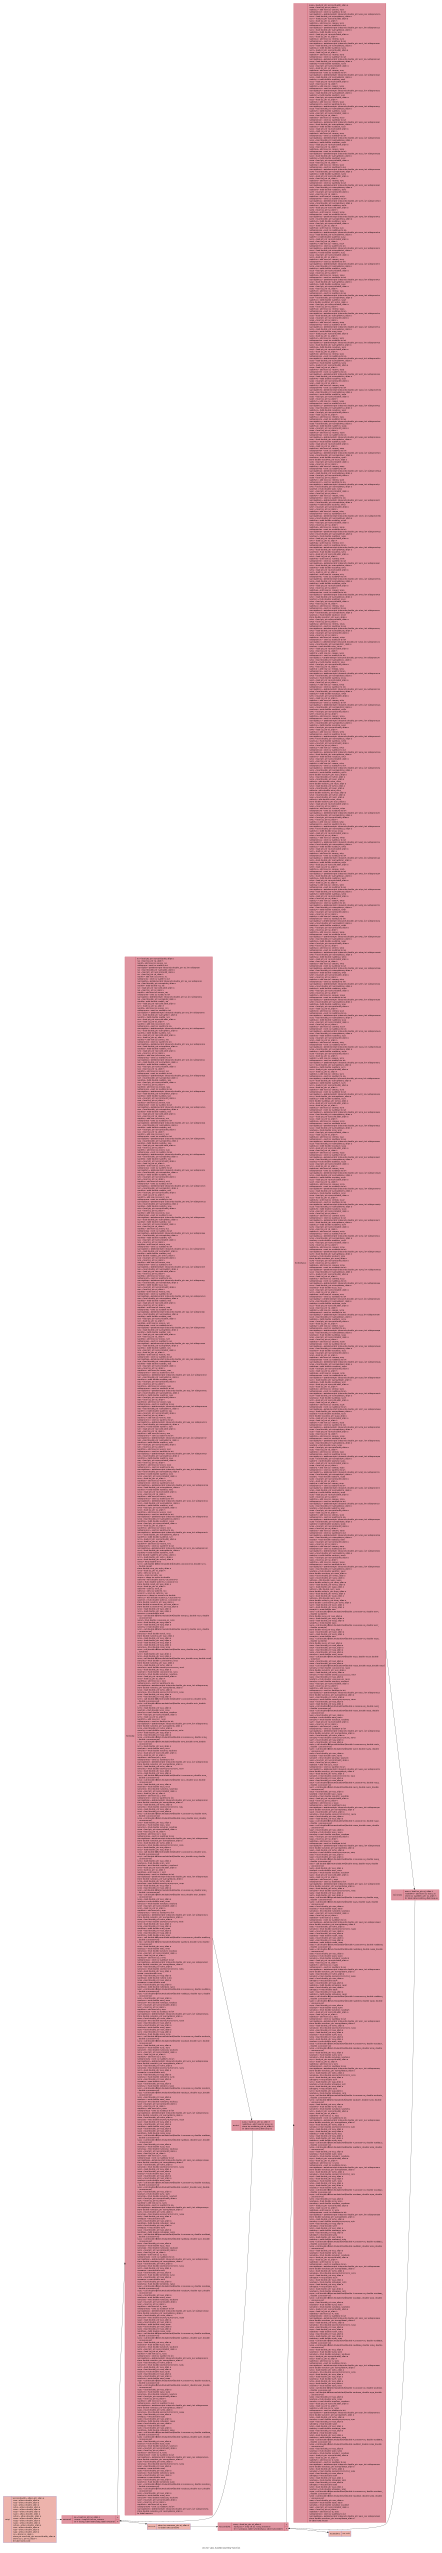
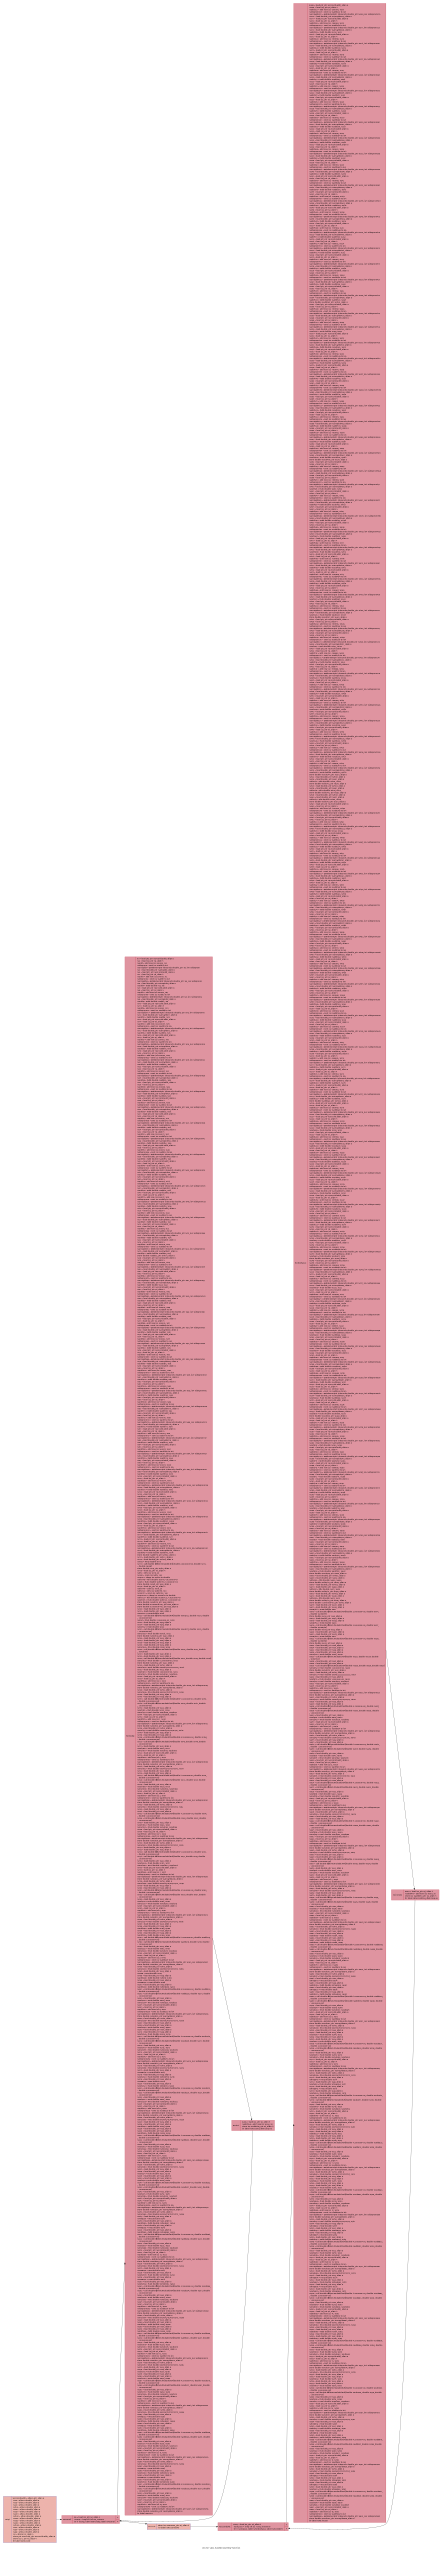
node "for.end941:": removed
